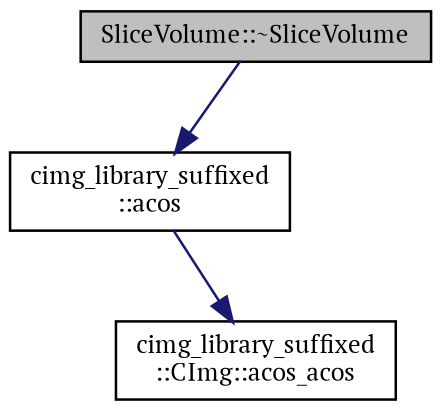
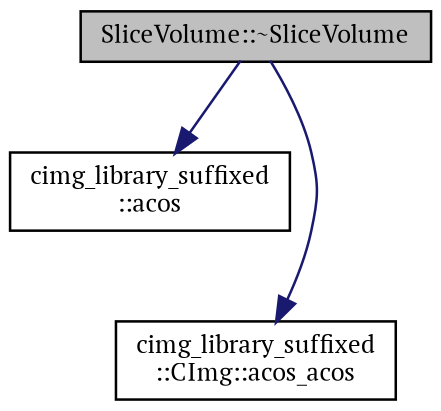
edge "cimg_library_suffixed ::acos" -> "cimg_library_suffixed ::CImg::acos_acos": now "SliceVolume::~SliceVolume" -> "cimg_library_suffixed ::CImg::acos_acos"
